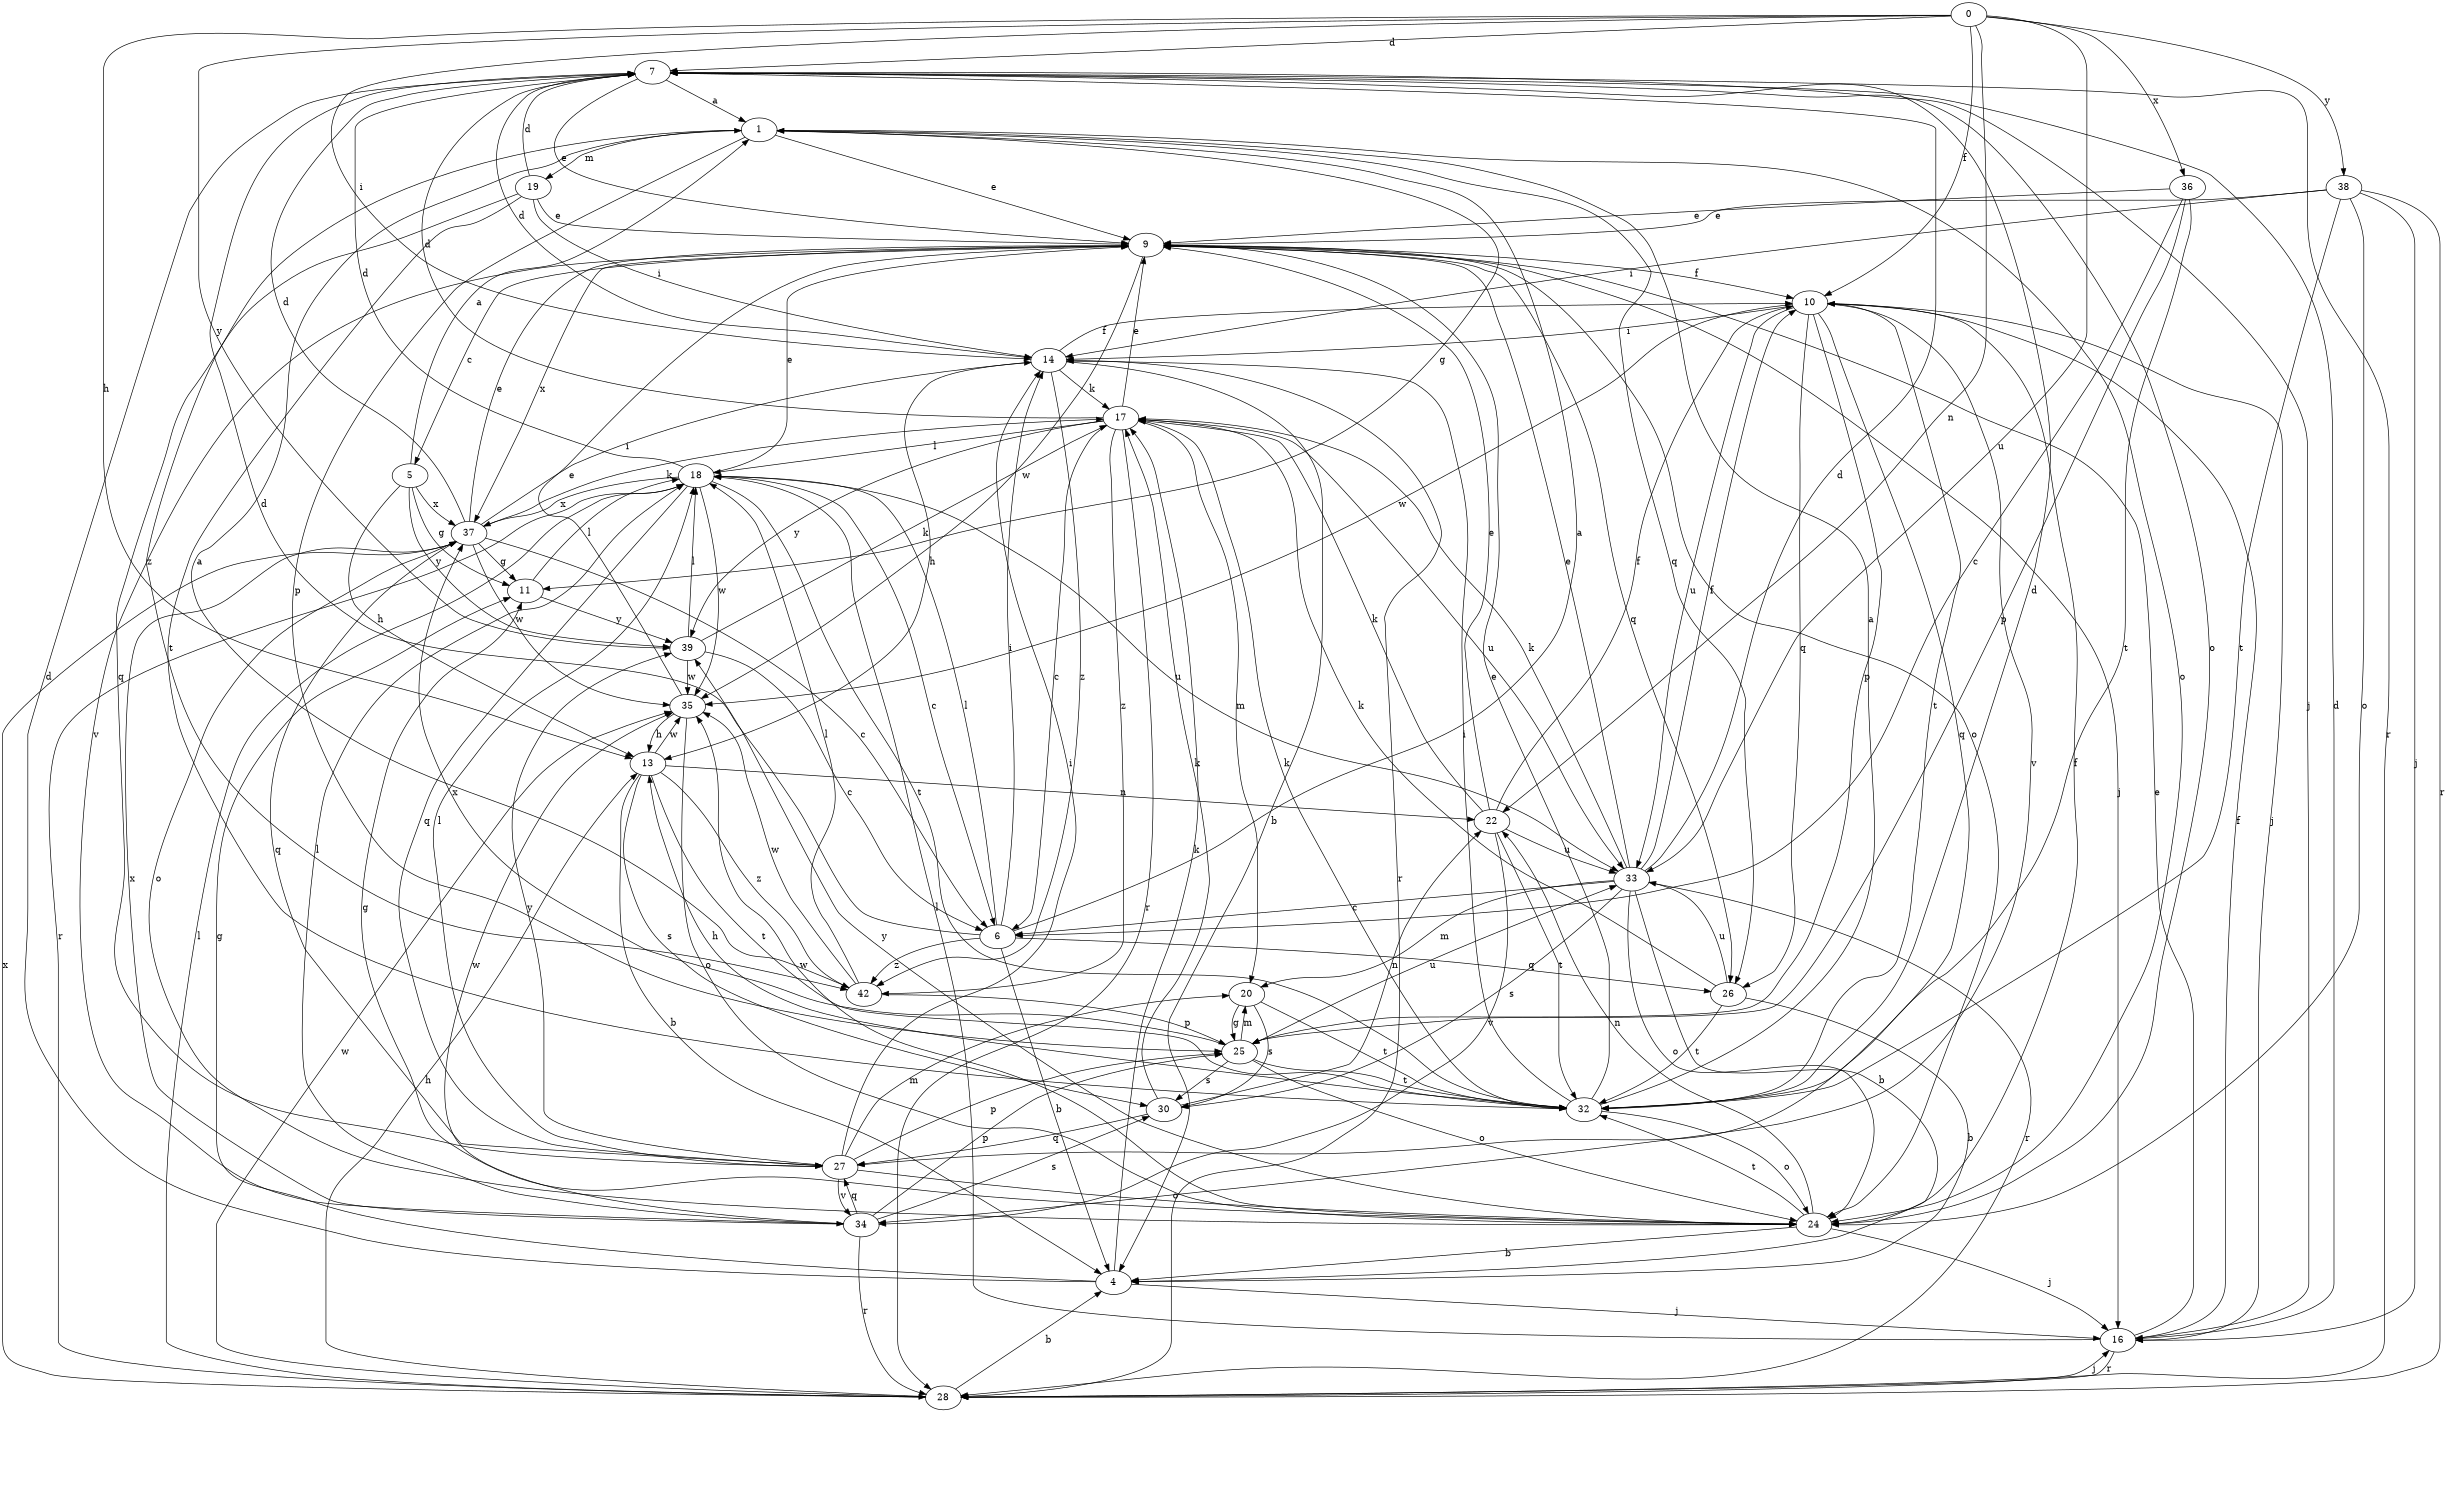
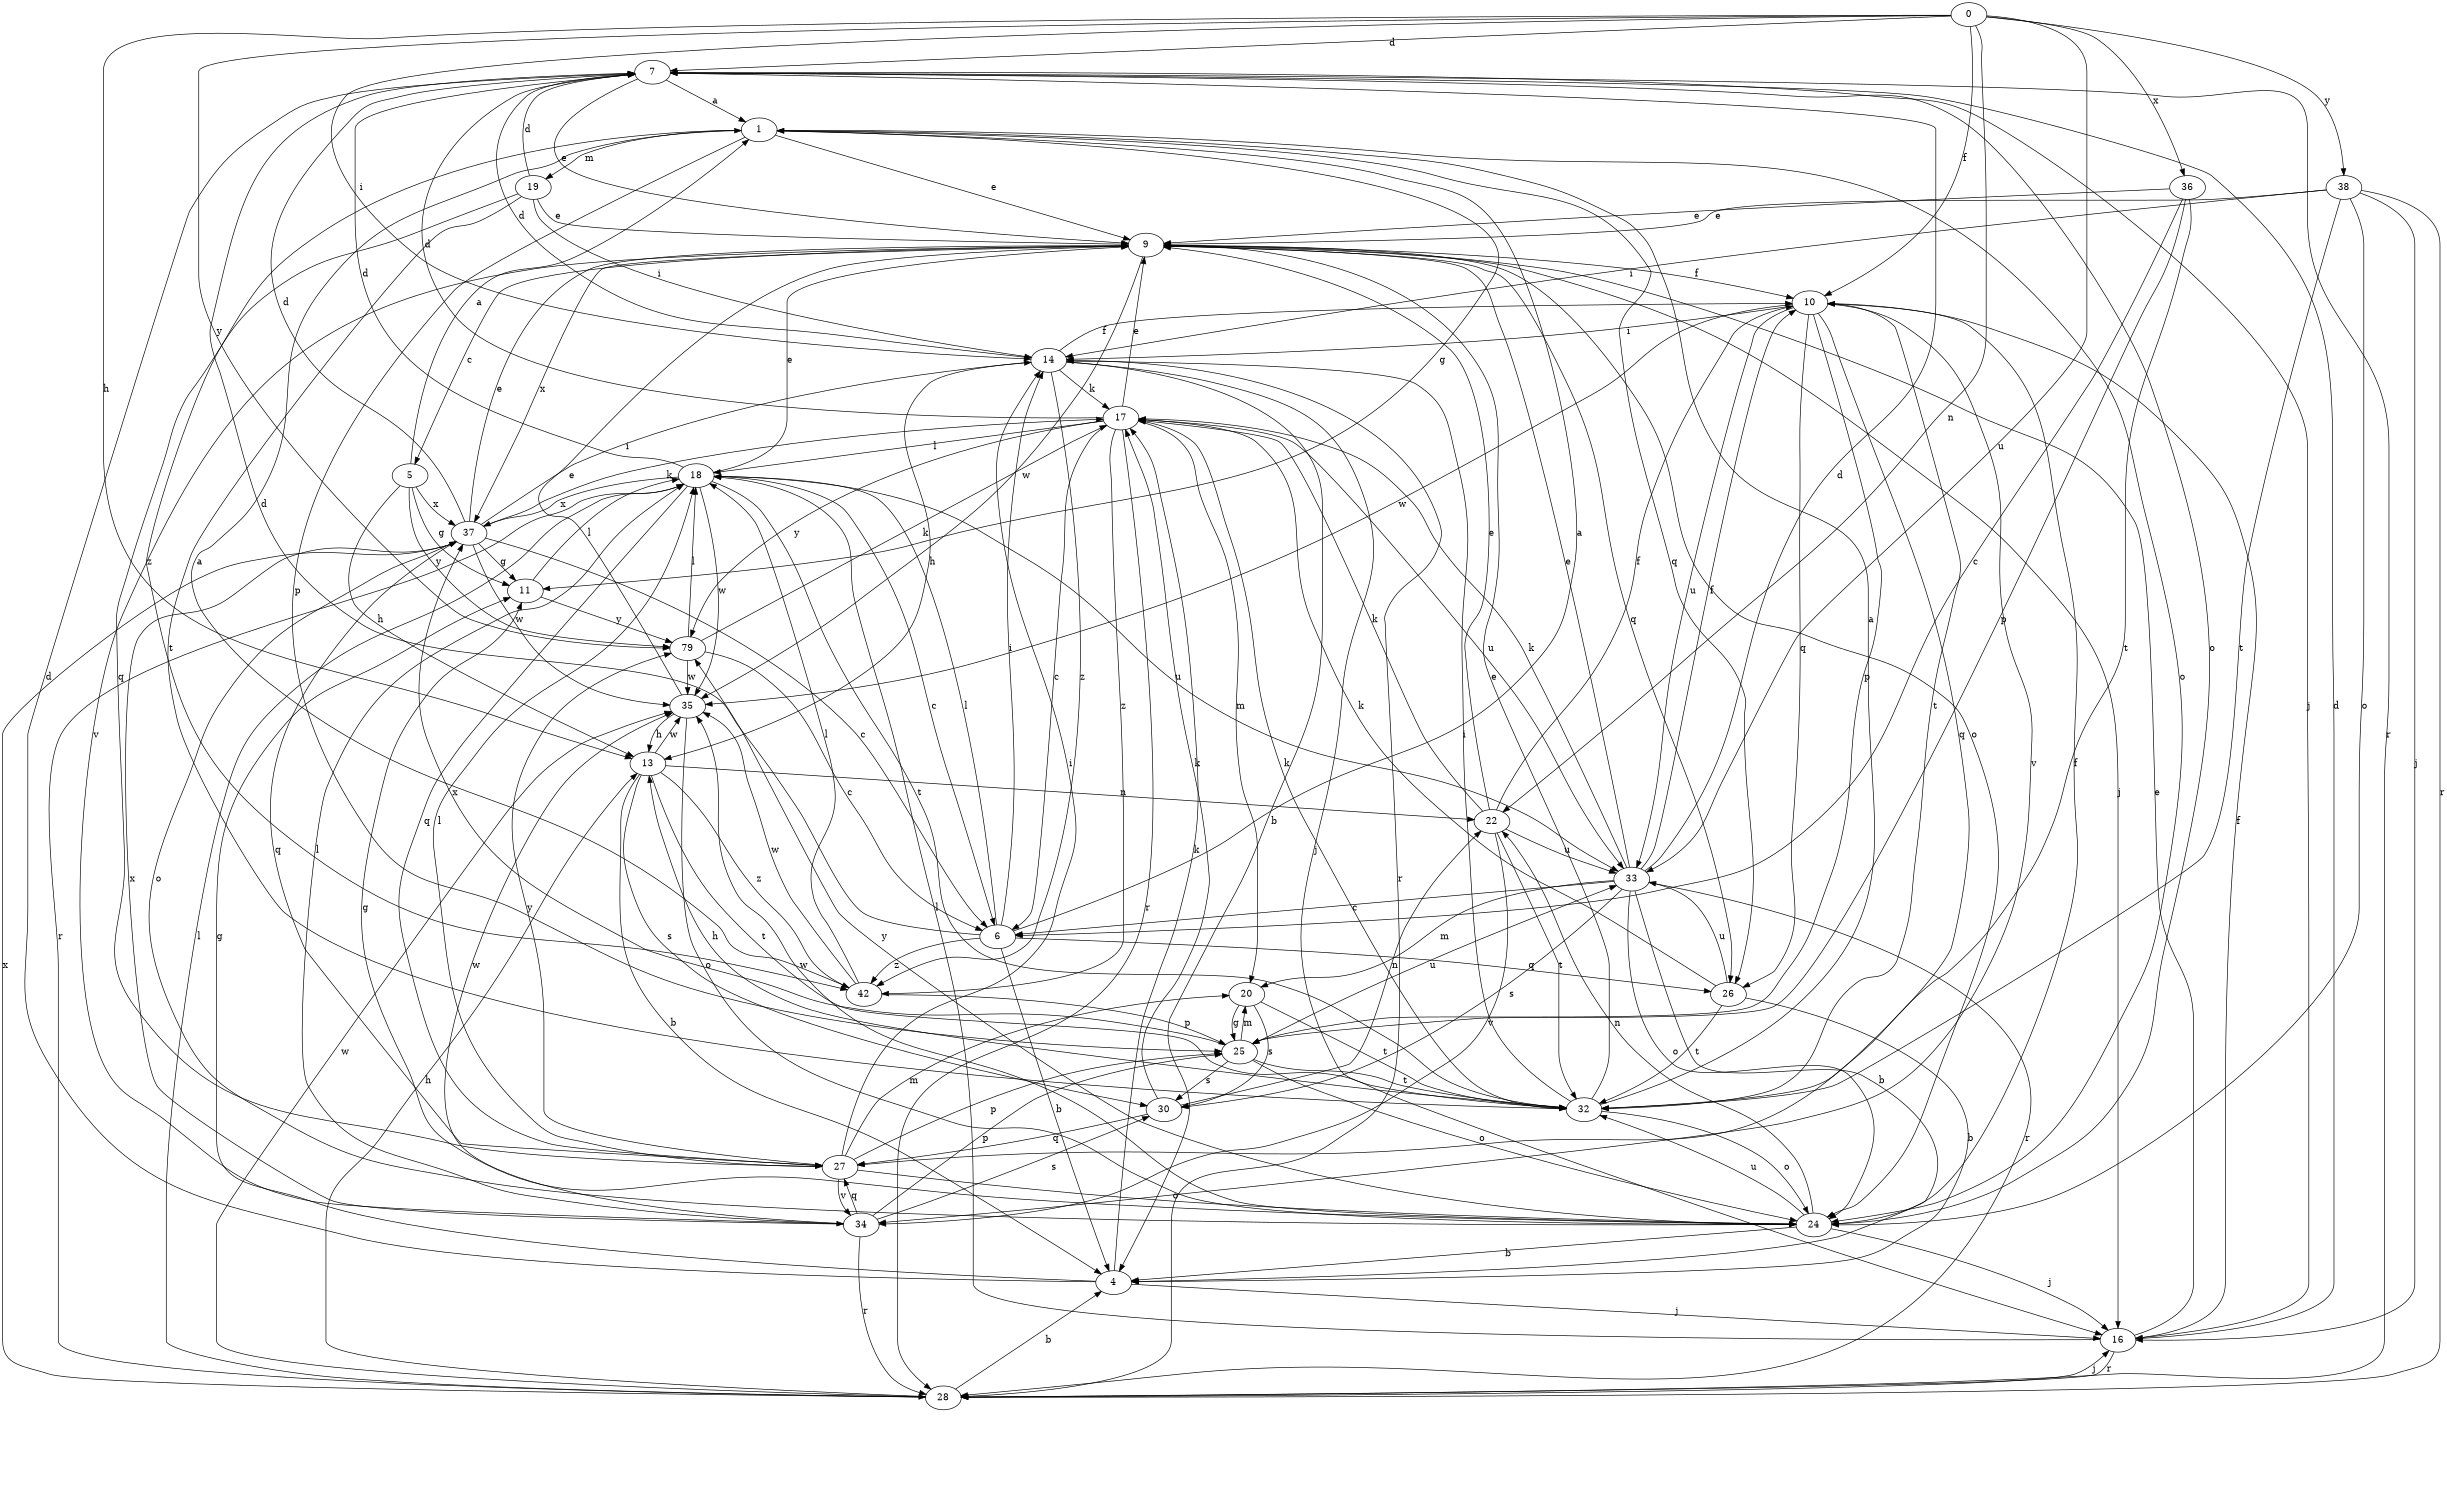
edge "32" -> "7": removed, label "d"
node "39": label "39" -> "79"
edge "10" -> "16": now "14" -> "16"
edge "24" -> "32": label "t" -> "u"
